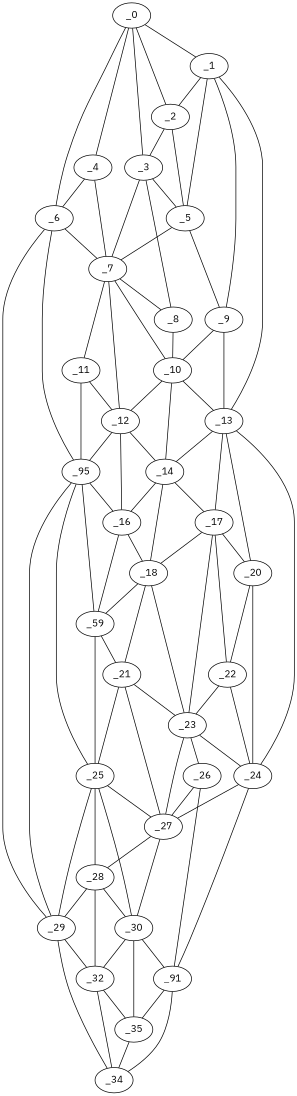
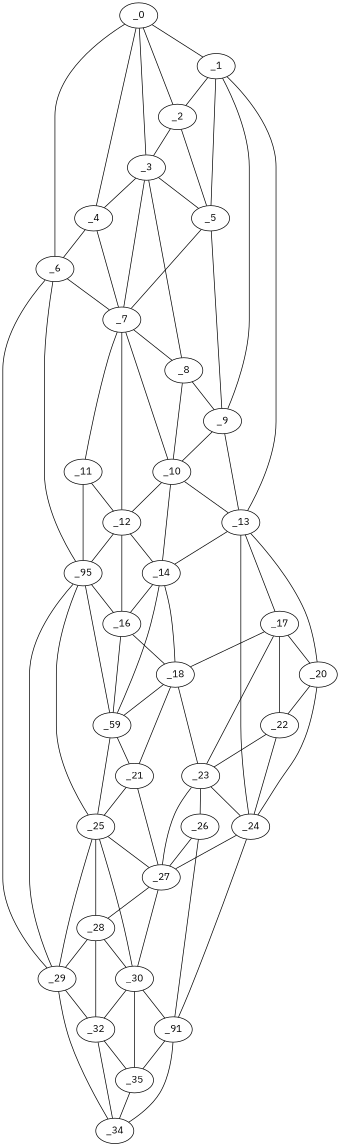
edge "_3" -- "_4": added
edge "_8" -- "_9": added
edge "_14" -- "_17": now "_14" -- "_59"
edge "_21" -- "_23": removed
